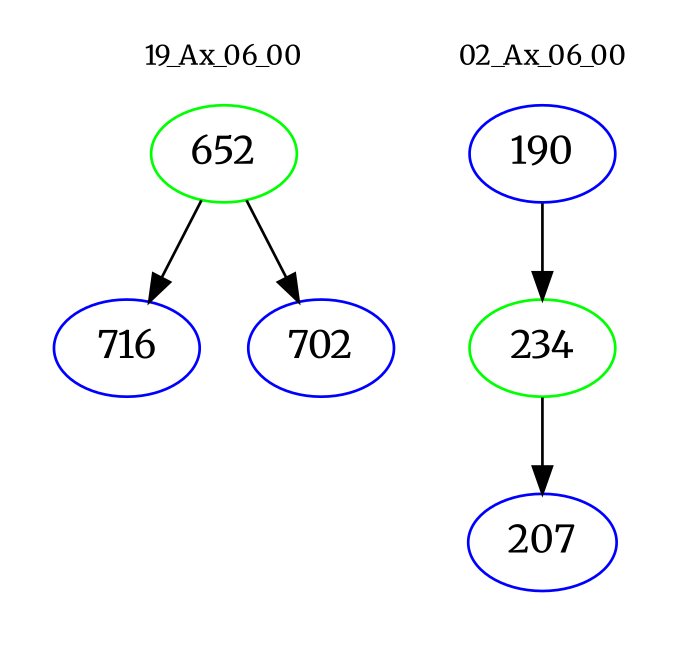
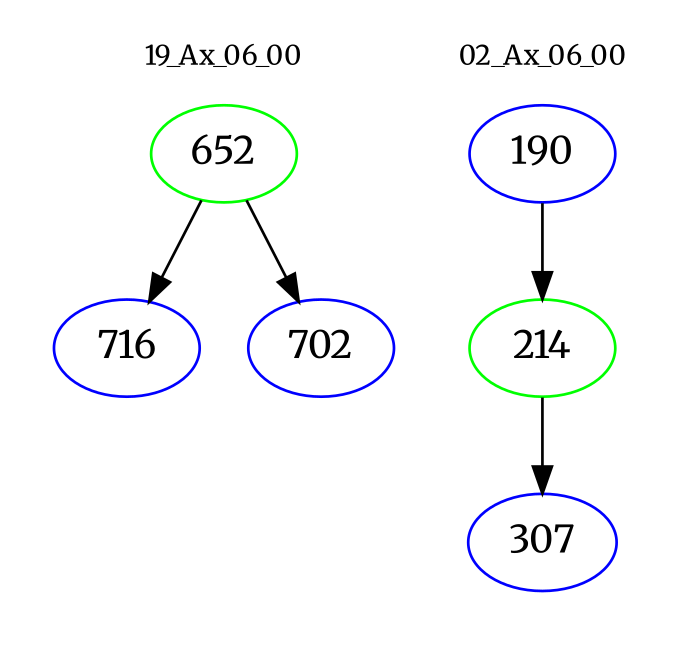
node "234": label "234" -> "214"
node "207": label "207" -> "307"
